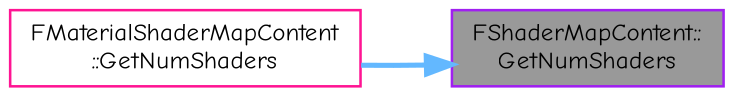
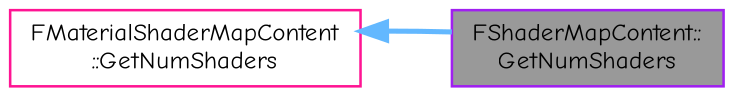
edge "FMaterialShaderMapContent ::GetNumShaders" -> "FShaderMapContent:: GetNumShaders": reversed
